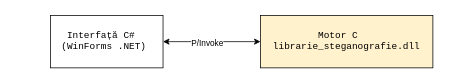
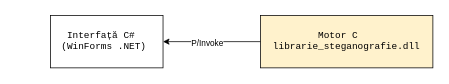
edge "Interfață C# (WinForms .NET)" -- "Motor C librarie_steganografie.dll": arrowhead classic -> none
